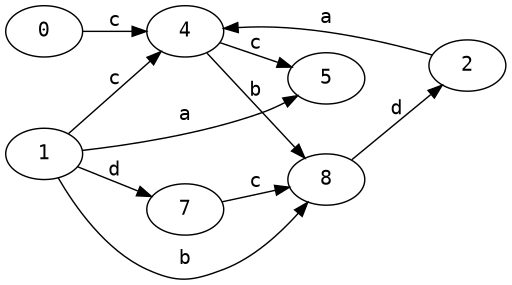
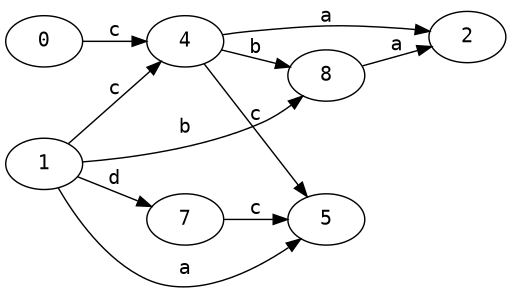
edge "2" -> "4": reversed
edge "8" -> "2": label "d" -> "a"
edge "7" -> "8": now "7" -> "5"
